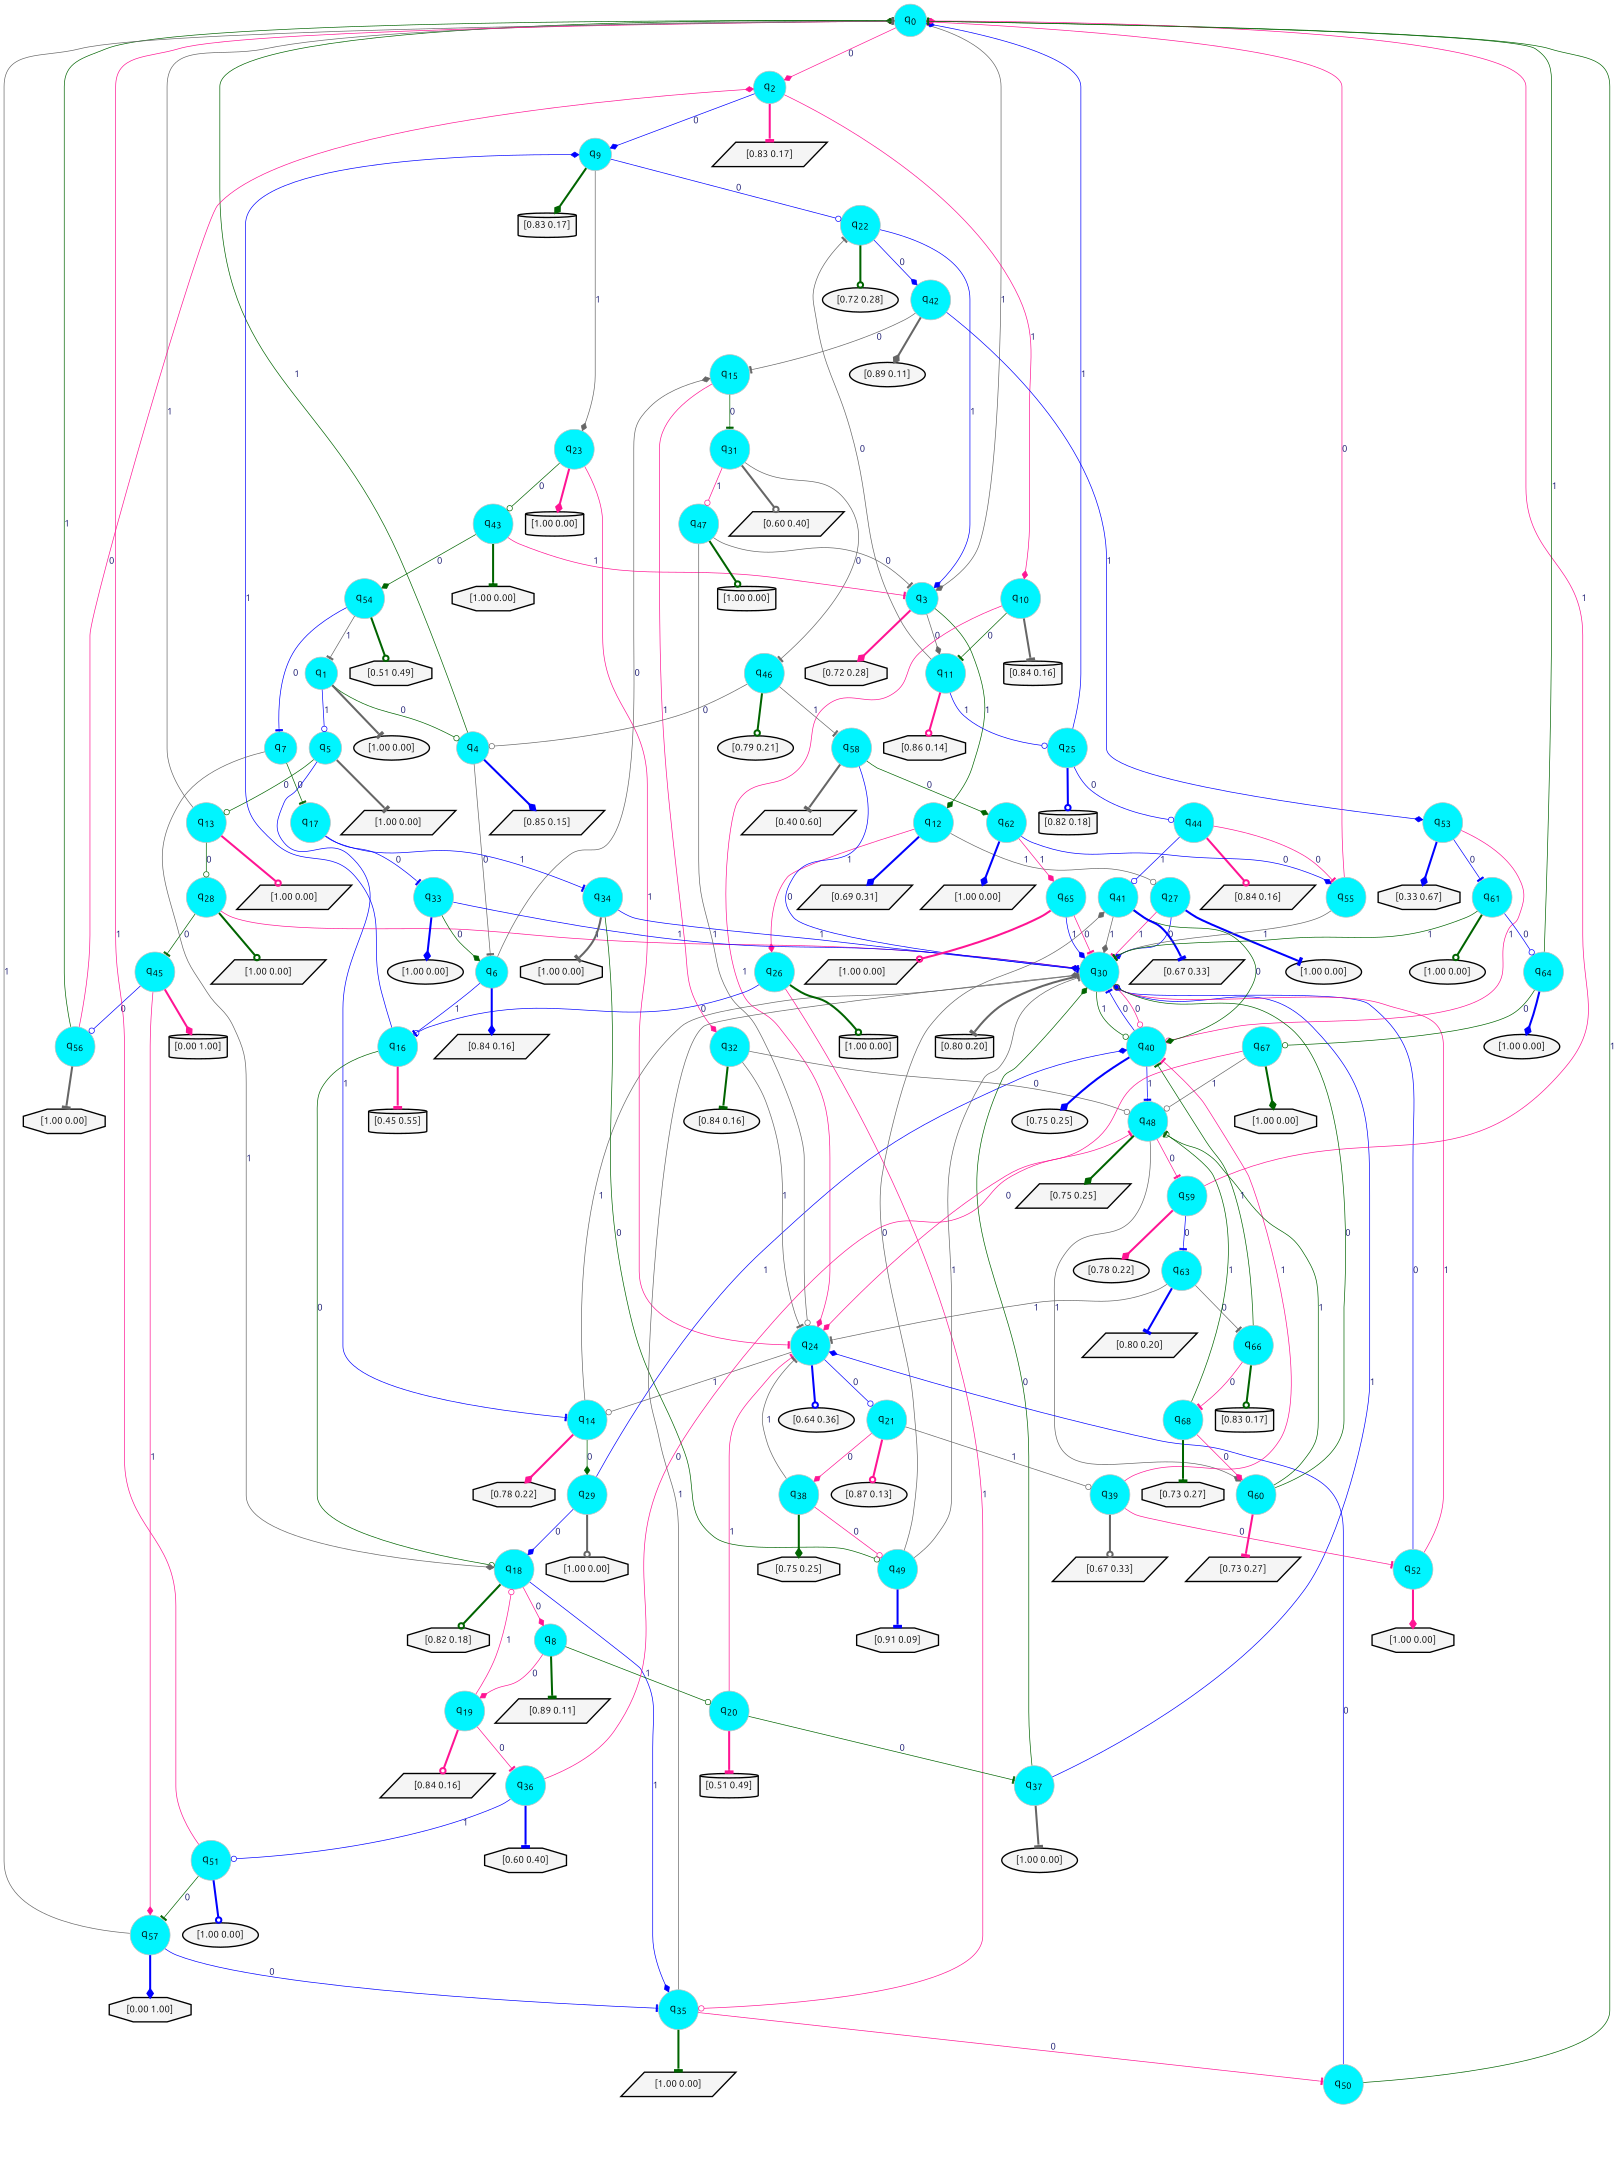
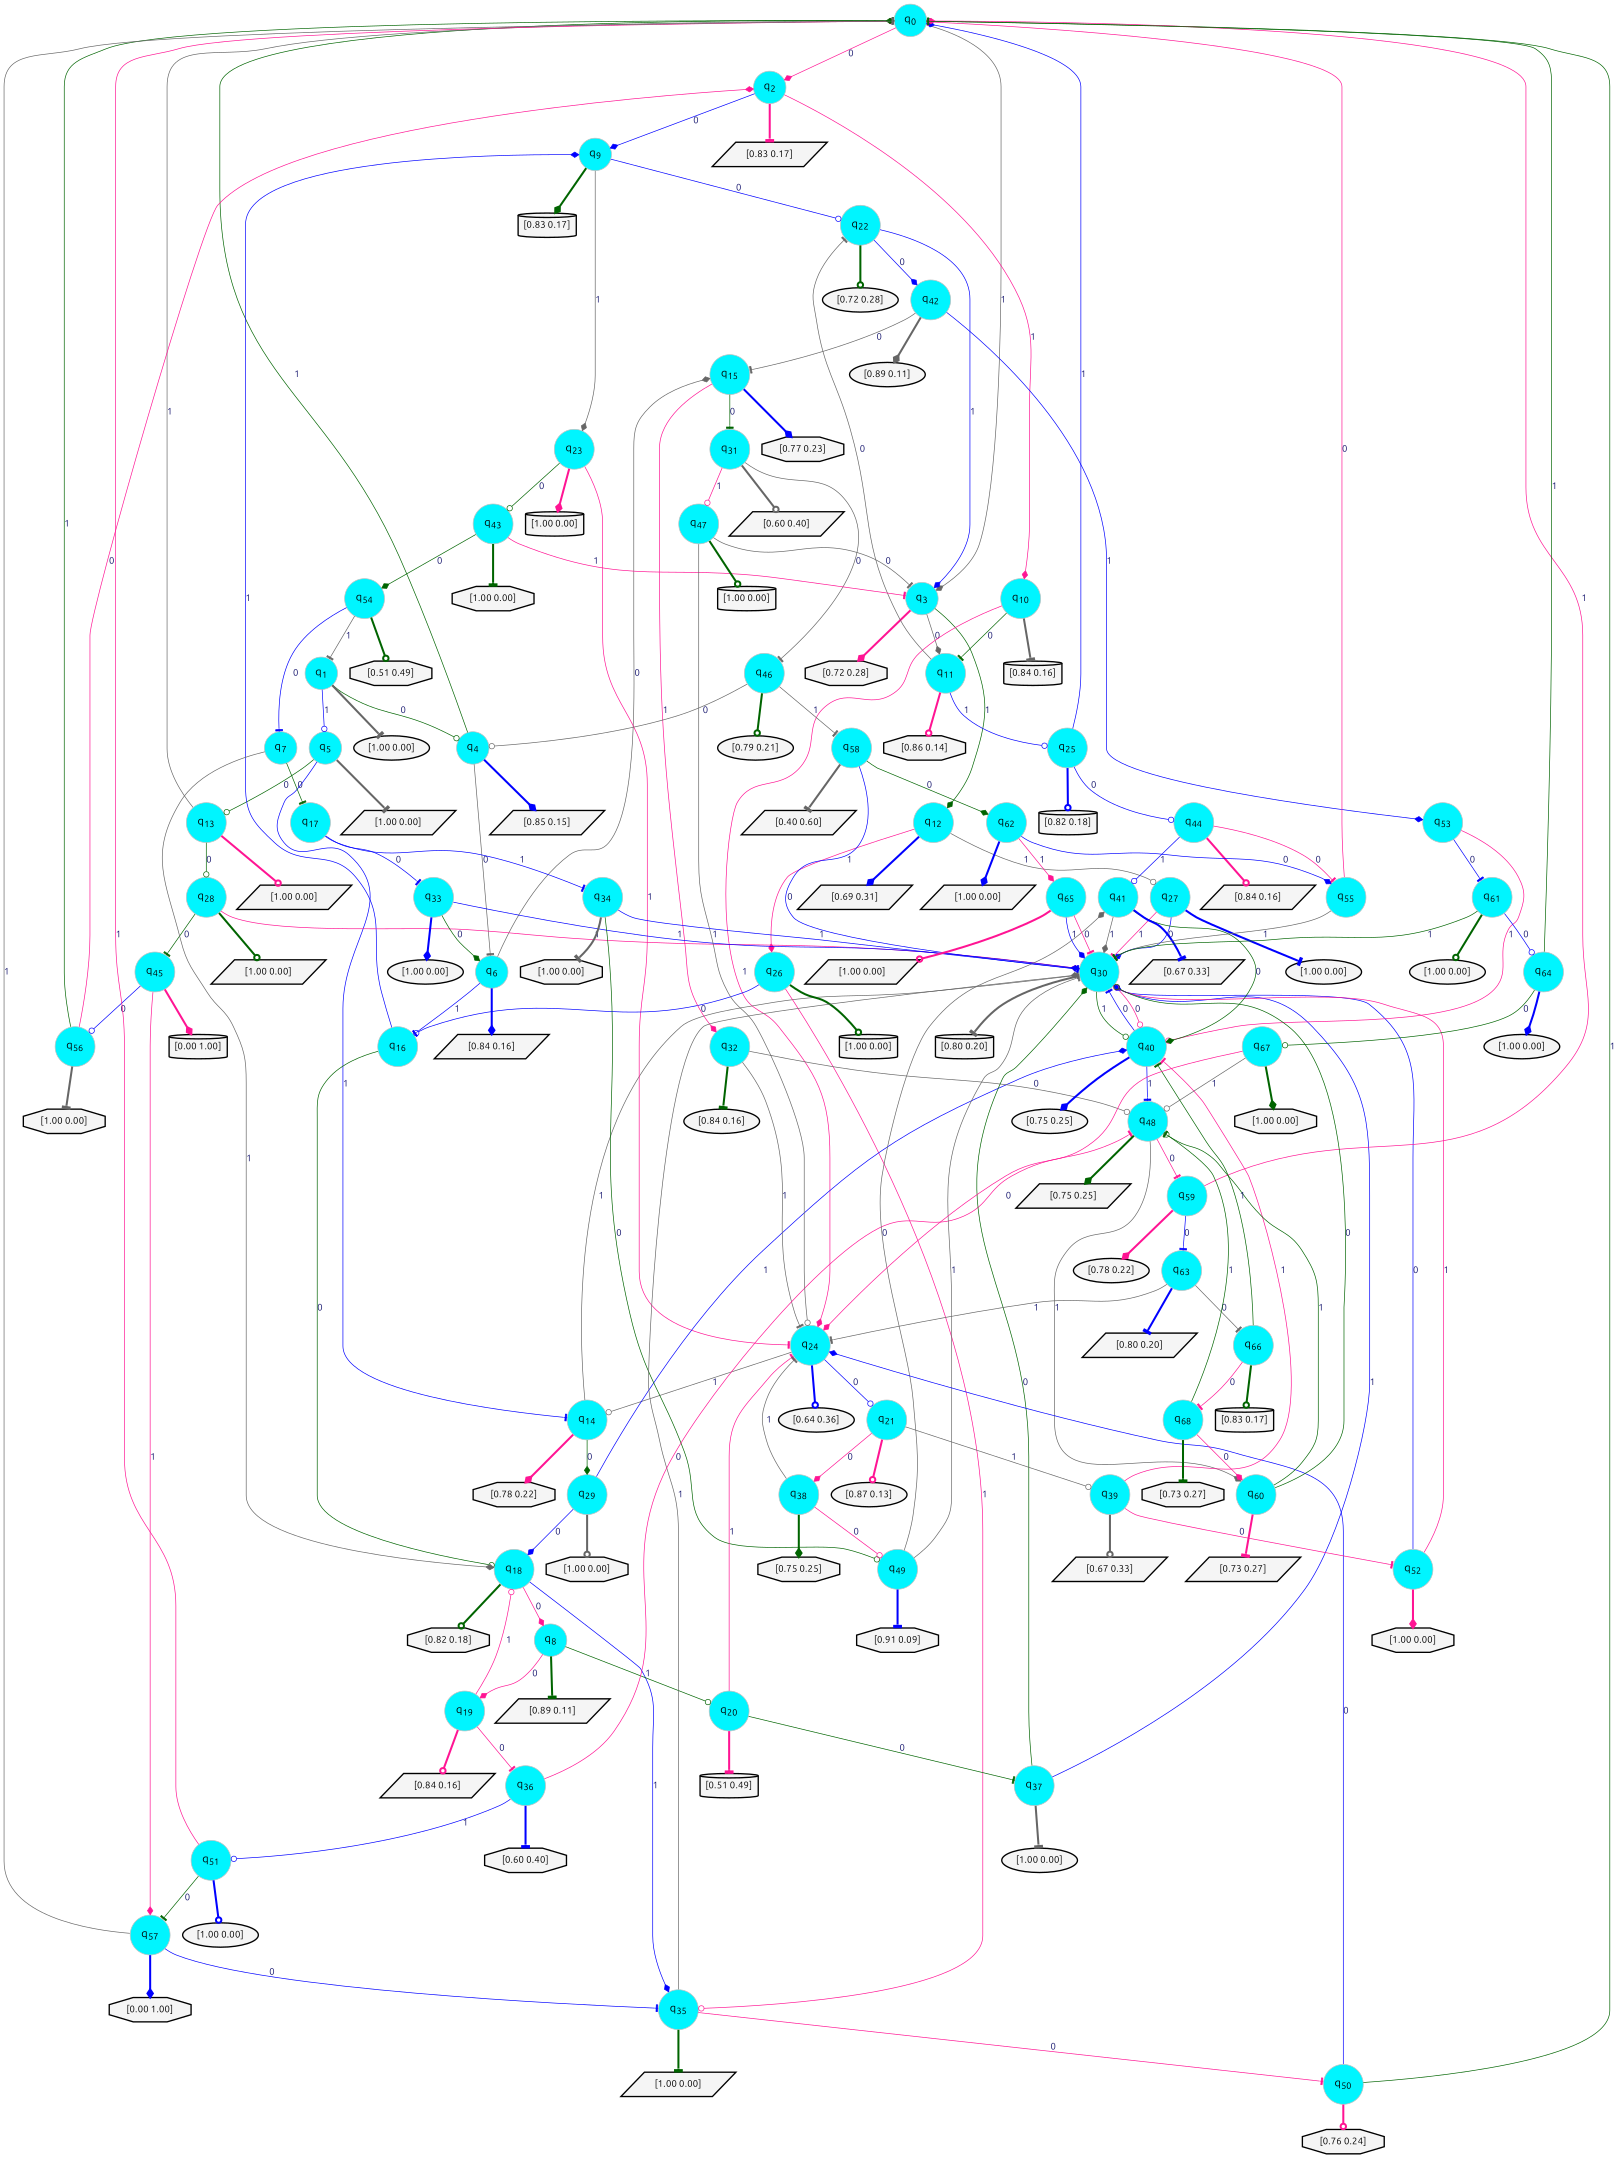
node "[0.77 0.23]": added
node "[0.33 0.67]": removed
node "[0.45 0.55]": removed
node "[0.76 0.24]": added
